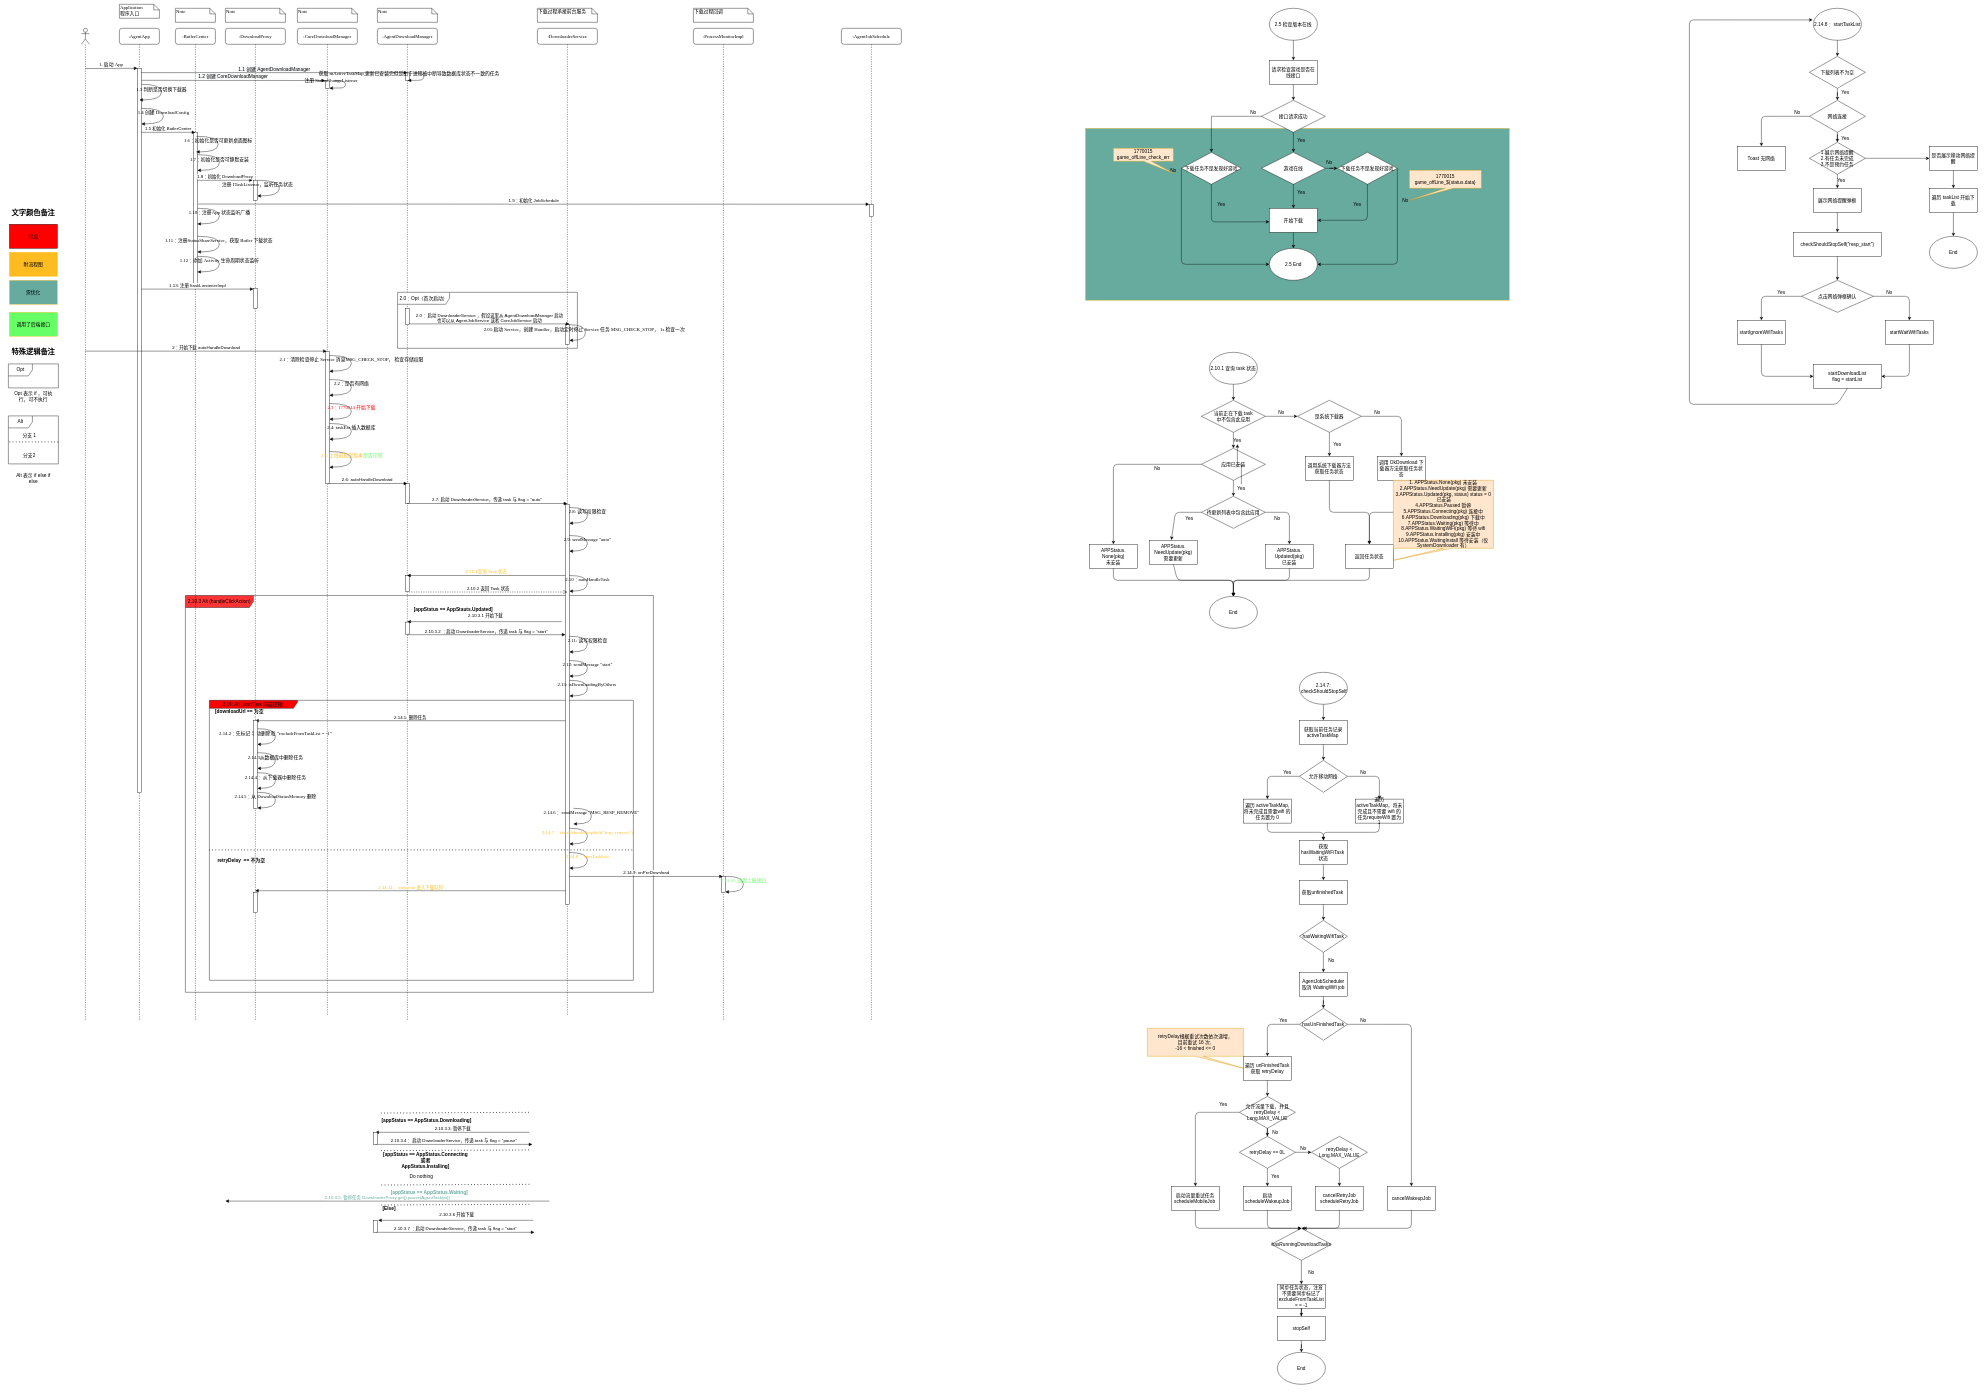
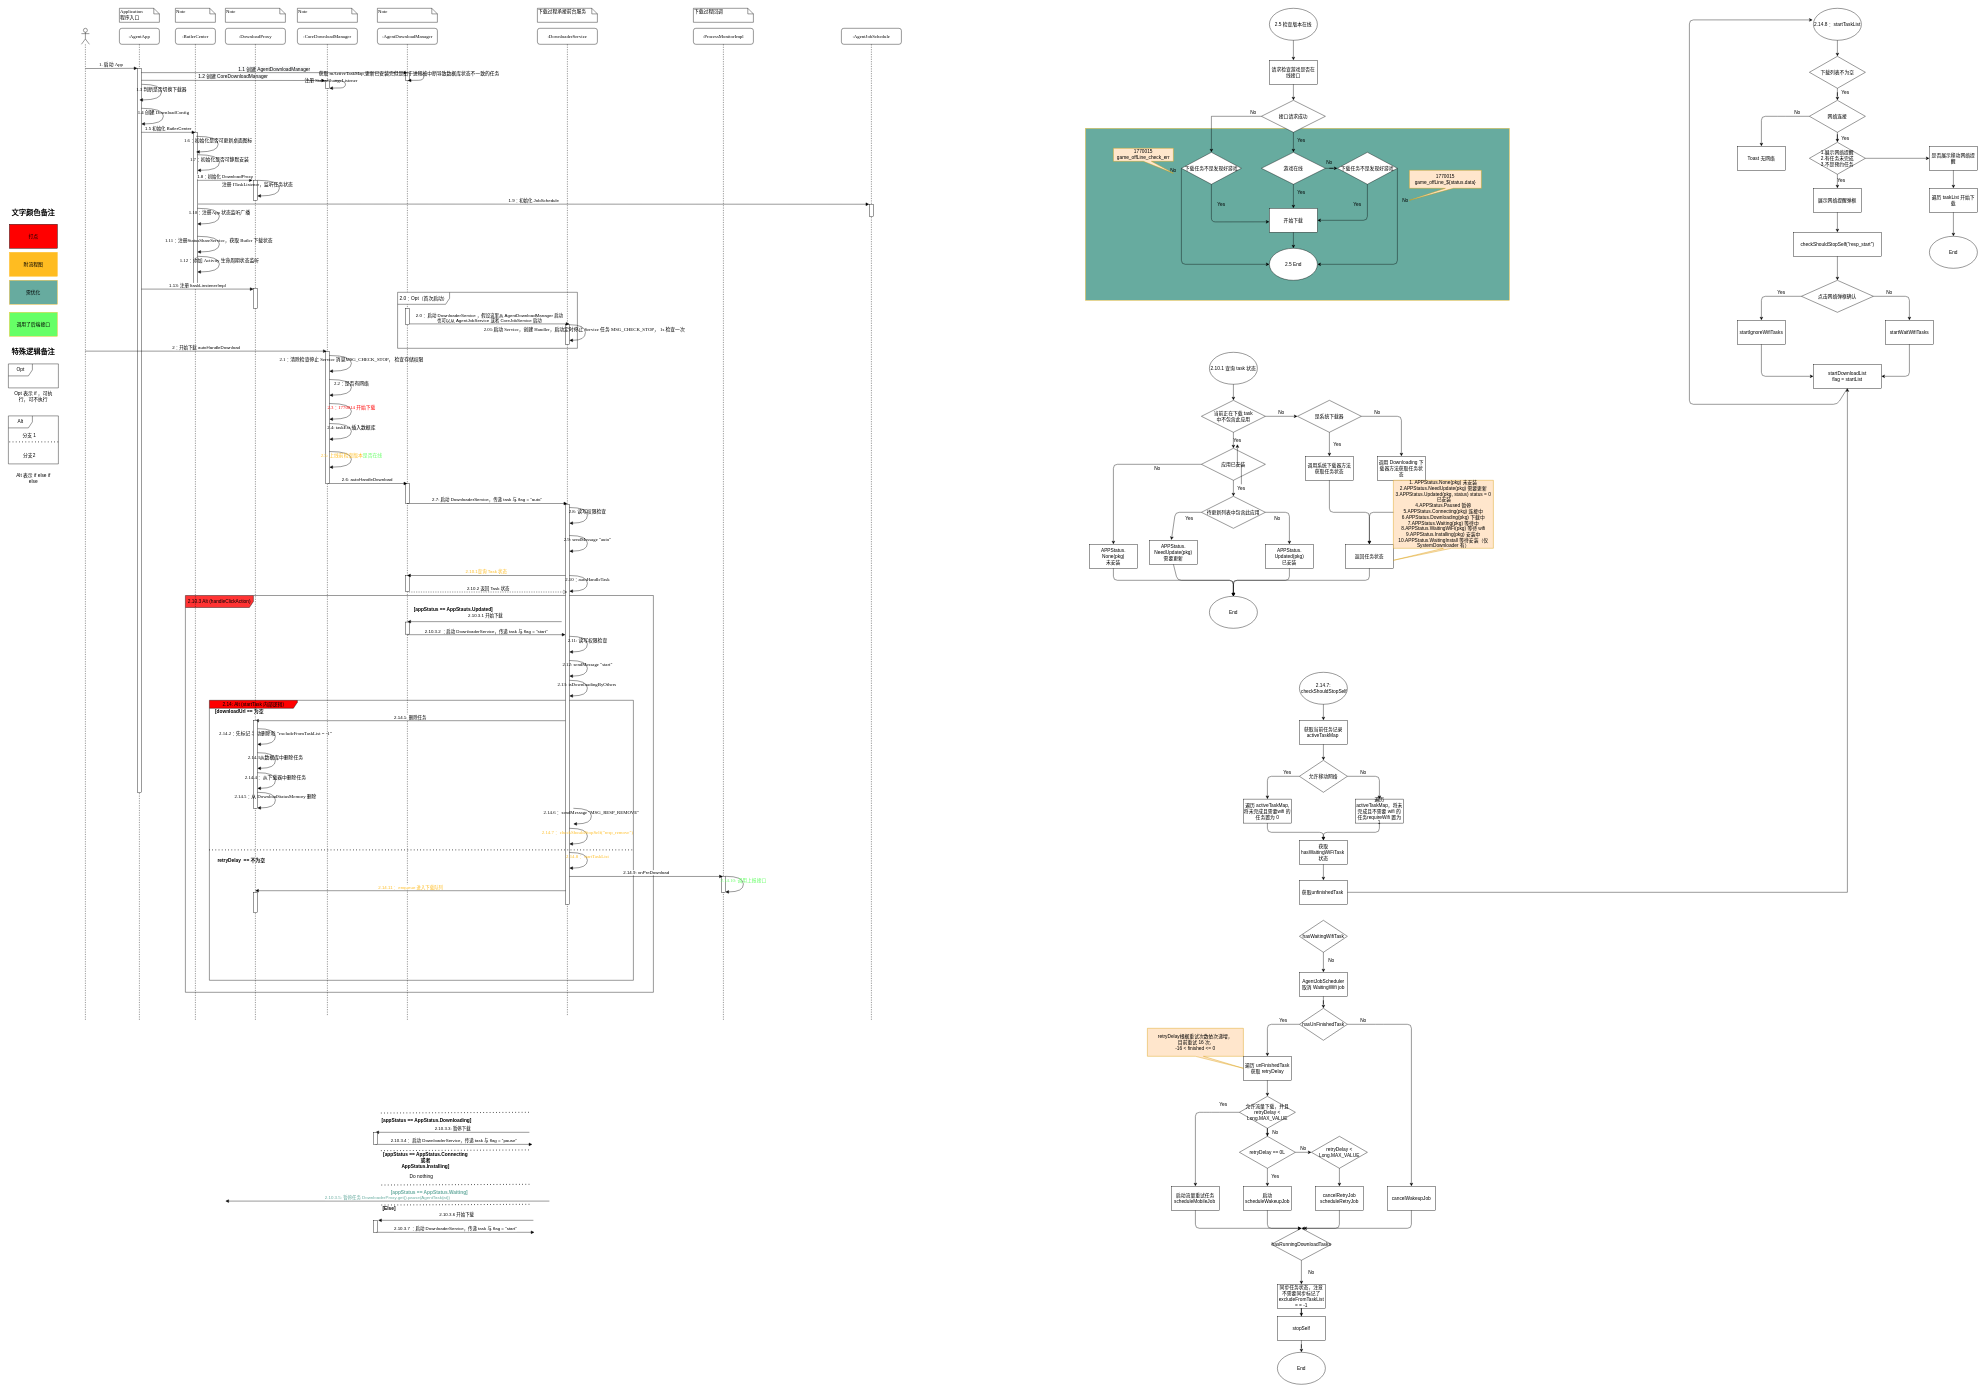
node "Application 程序入口": moved (139, 11) -> (139, 15)
node "调用 OkDownload 下载器方法获取任务状态": label "调用 OkDownload 下载器方法获取任务状态" -> "调用 Downloading 下载器方法获取任务状态"
edge "获取unfinishedTask" -> "hasWaitingWifiTask": now "获取unfinishedTask" -> "startDownloadList flag = startList"
